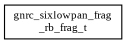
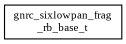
node "gnrc_sixlowpan_frag _rb_frag_t": label "gnrc_sixlowpan_frag _rb_frag_t" -> "gnrc_sixlowpan_frag _rb_base_t"
